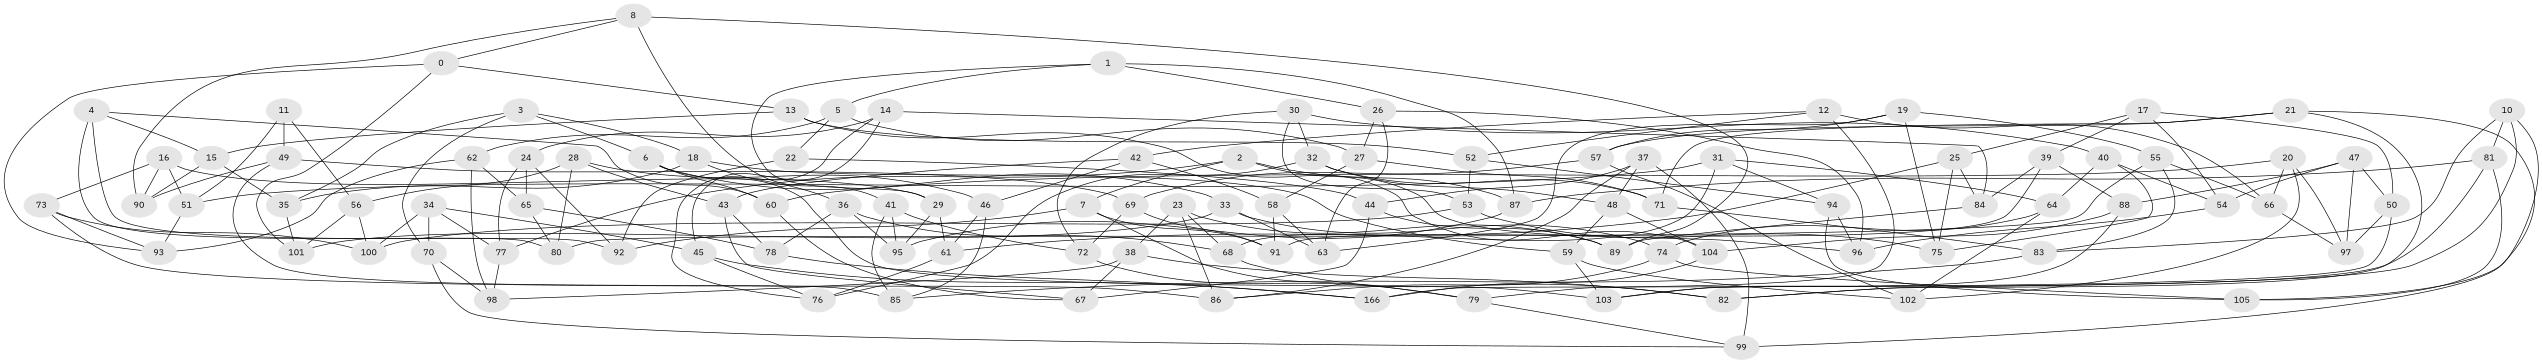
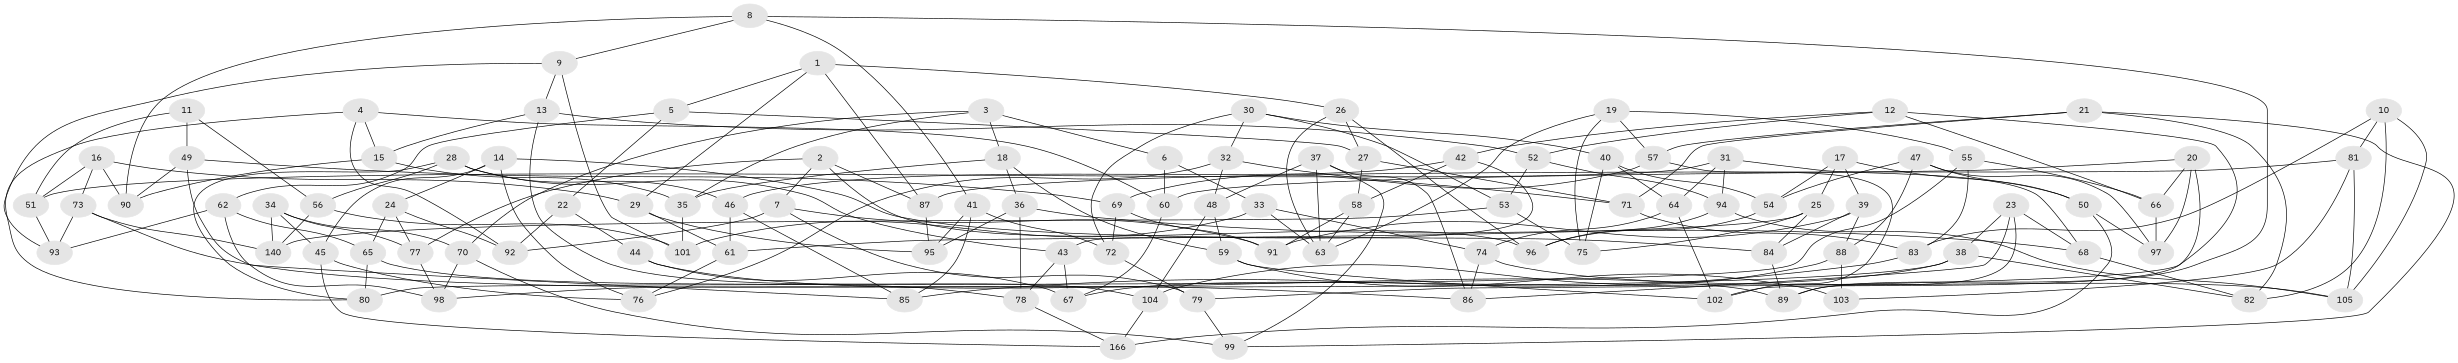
node "0": label "0" -> "9"
edge "37" -- "44": now "37" -- "63"
node "100": label "100" -> "140"
edge "6" -- "103": removed
